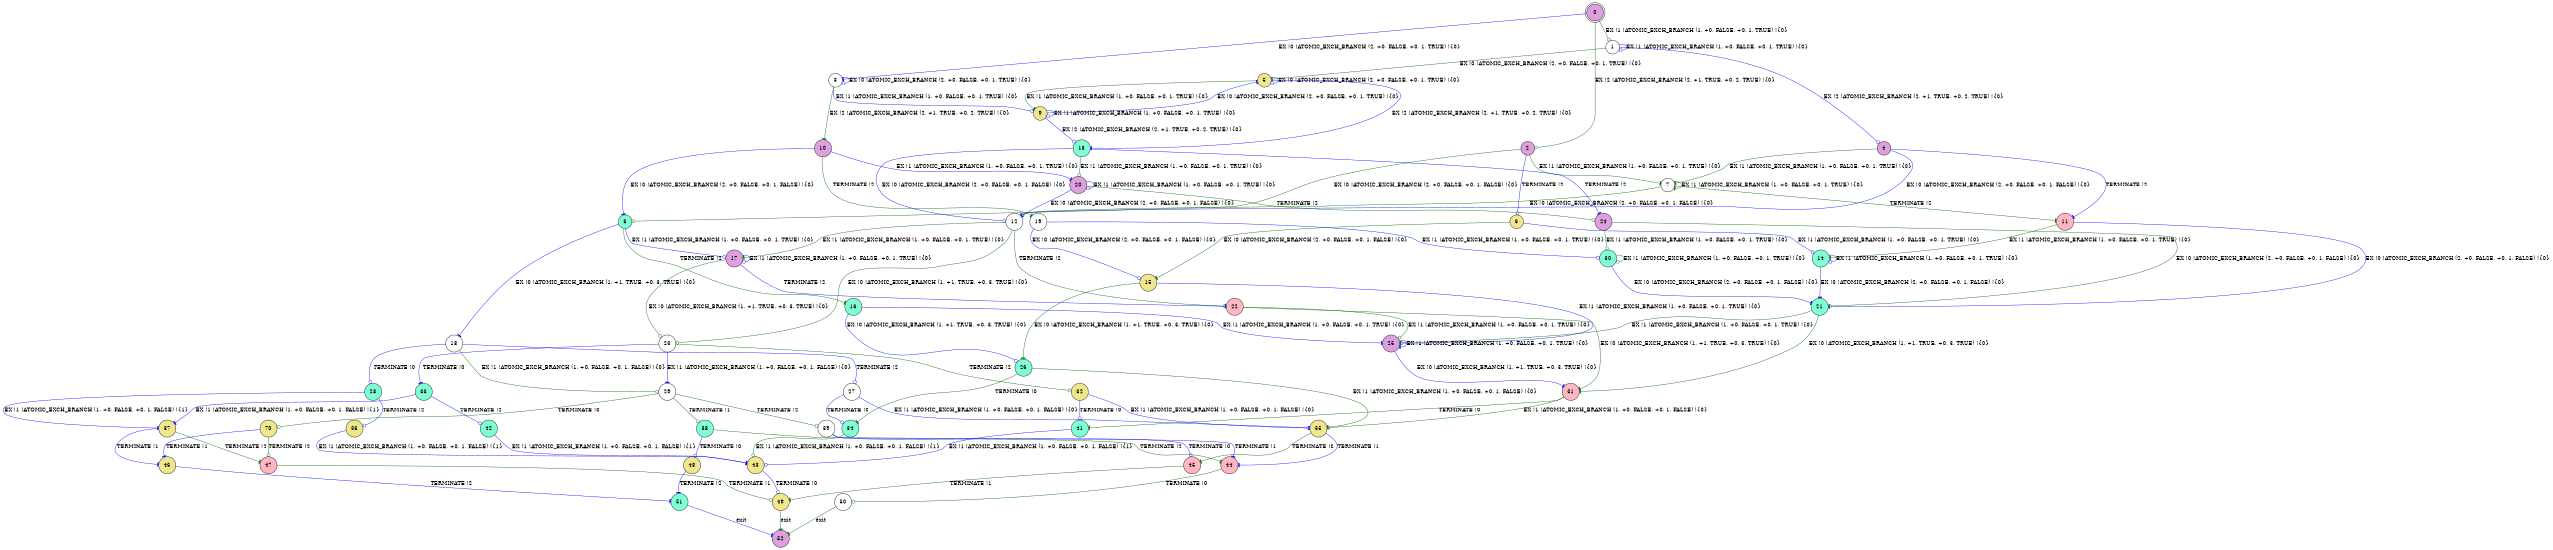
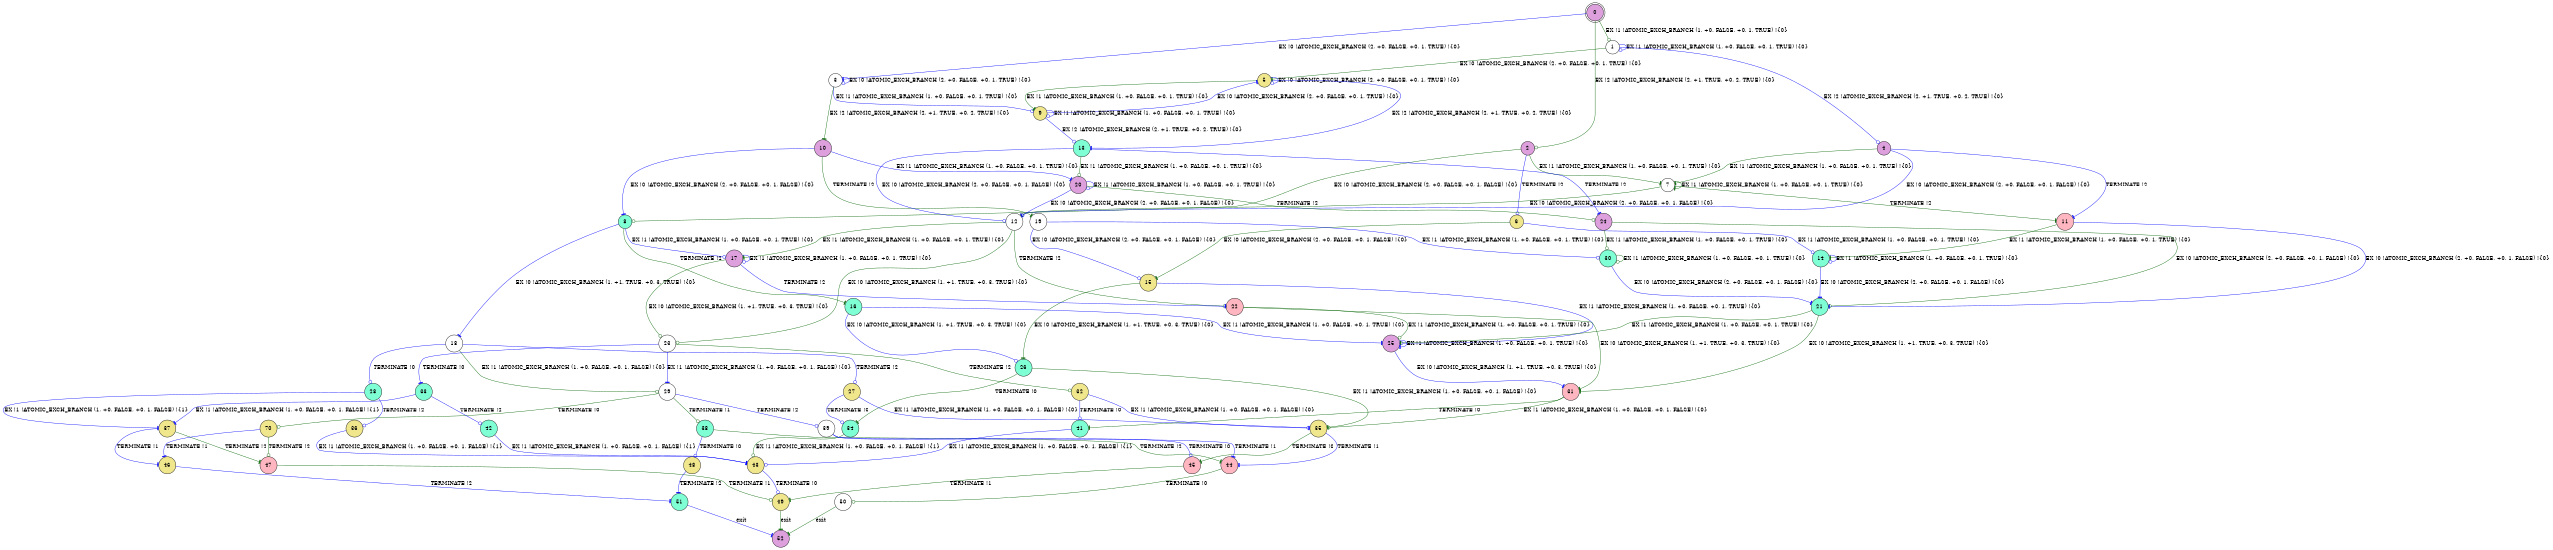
node "27": fillcolor white -> khaki
edge "29" -> "39": color darkgreen -> blue
